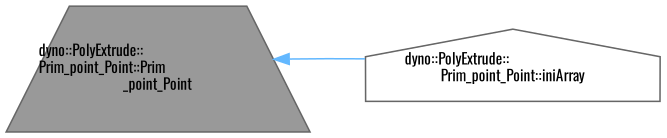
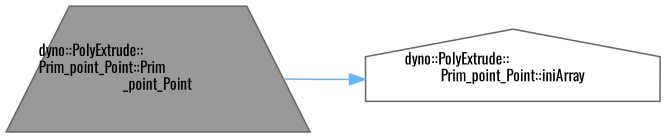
edge "dyno::PolyExtrude:: Prim_point_Point::iniArray" -> "dyno::PolyExtrude:: Prim_point_Point::Prim _point_Point": reversed
